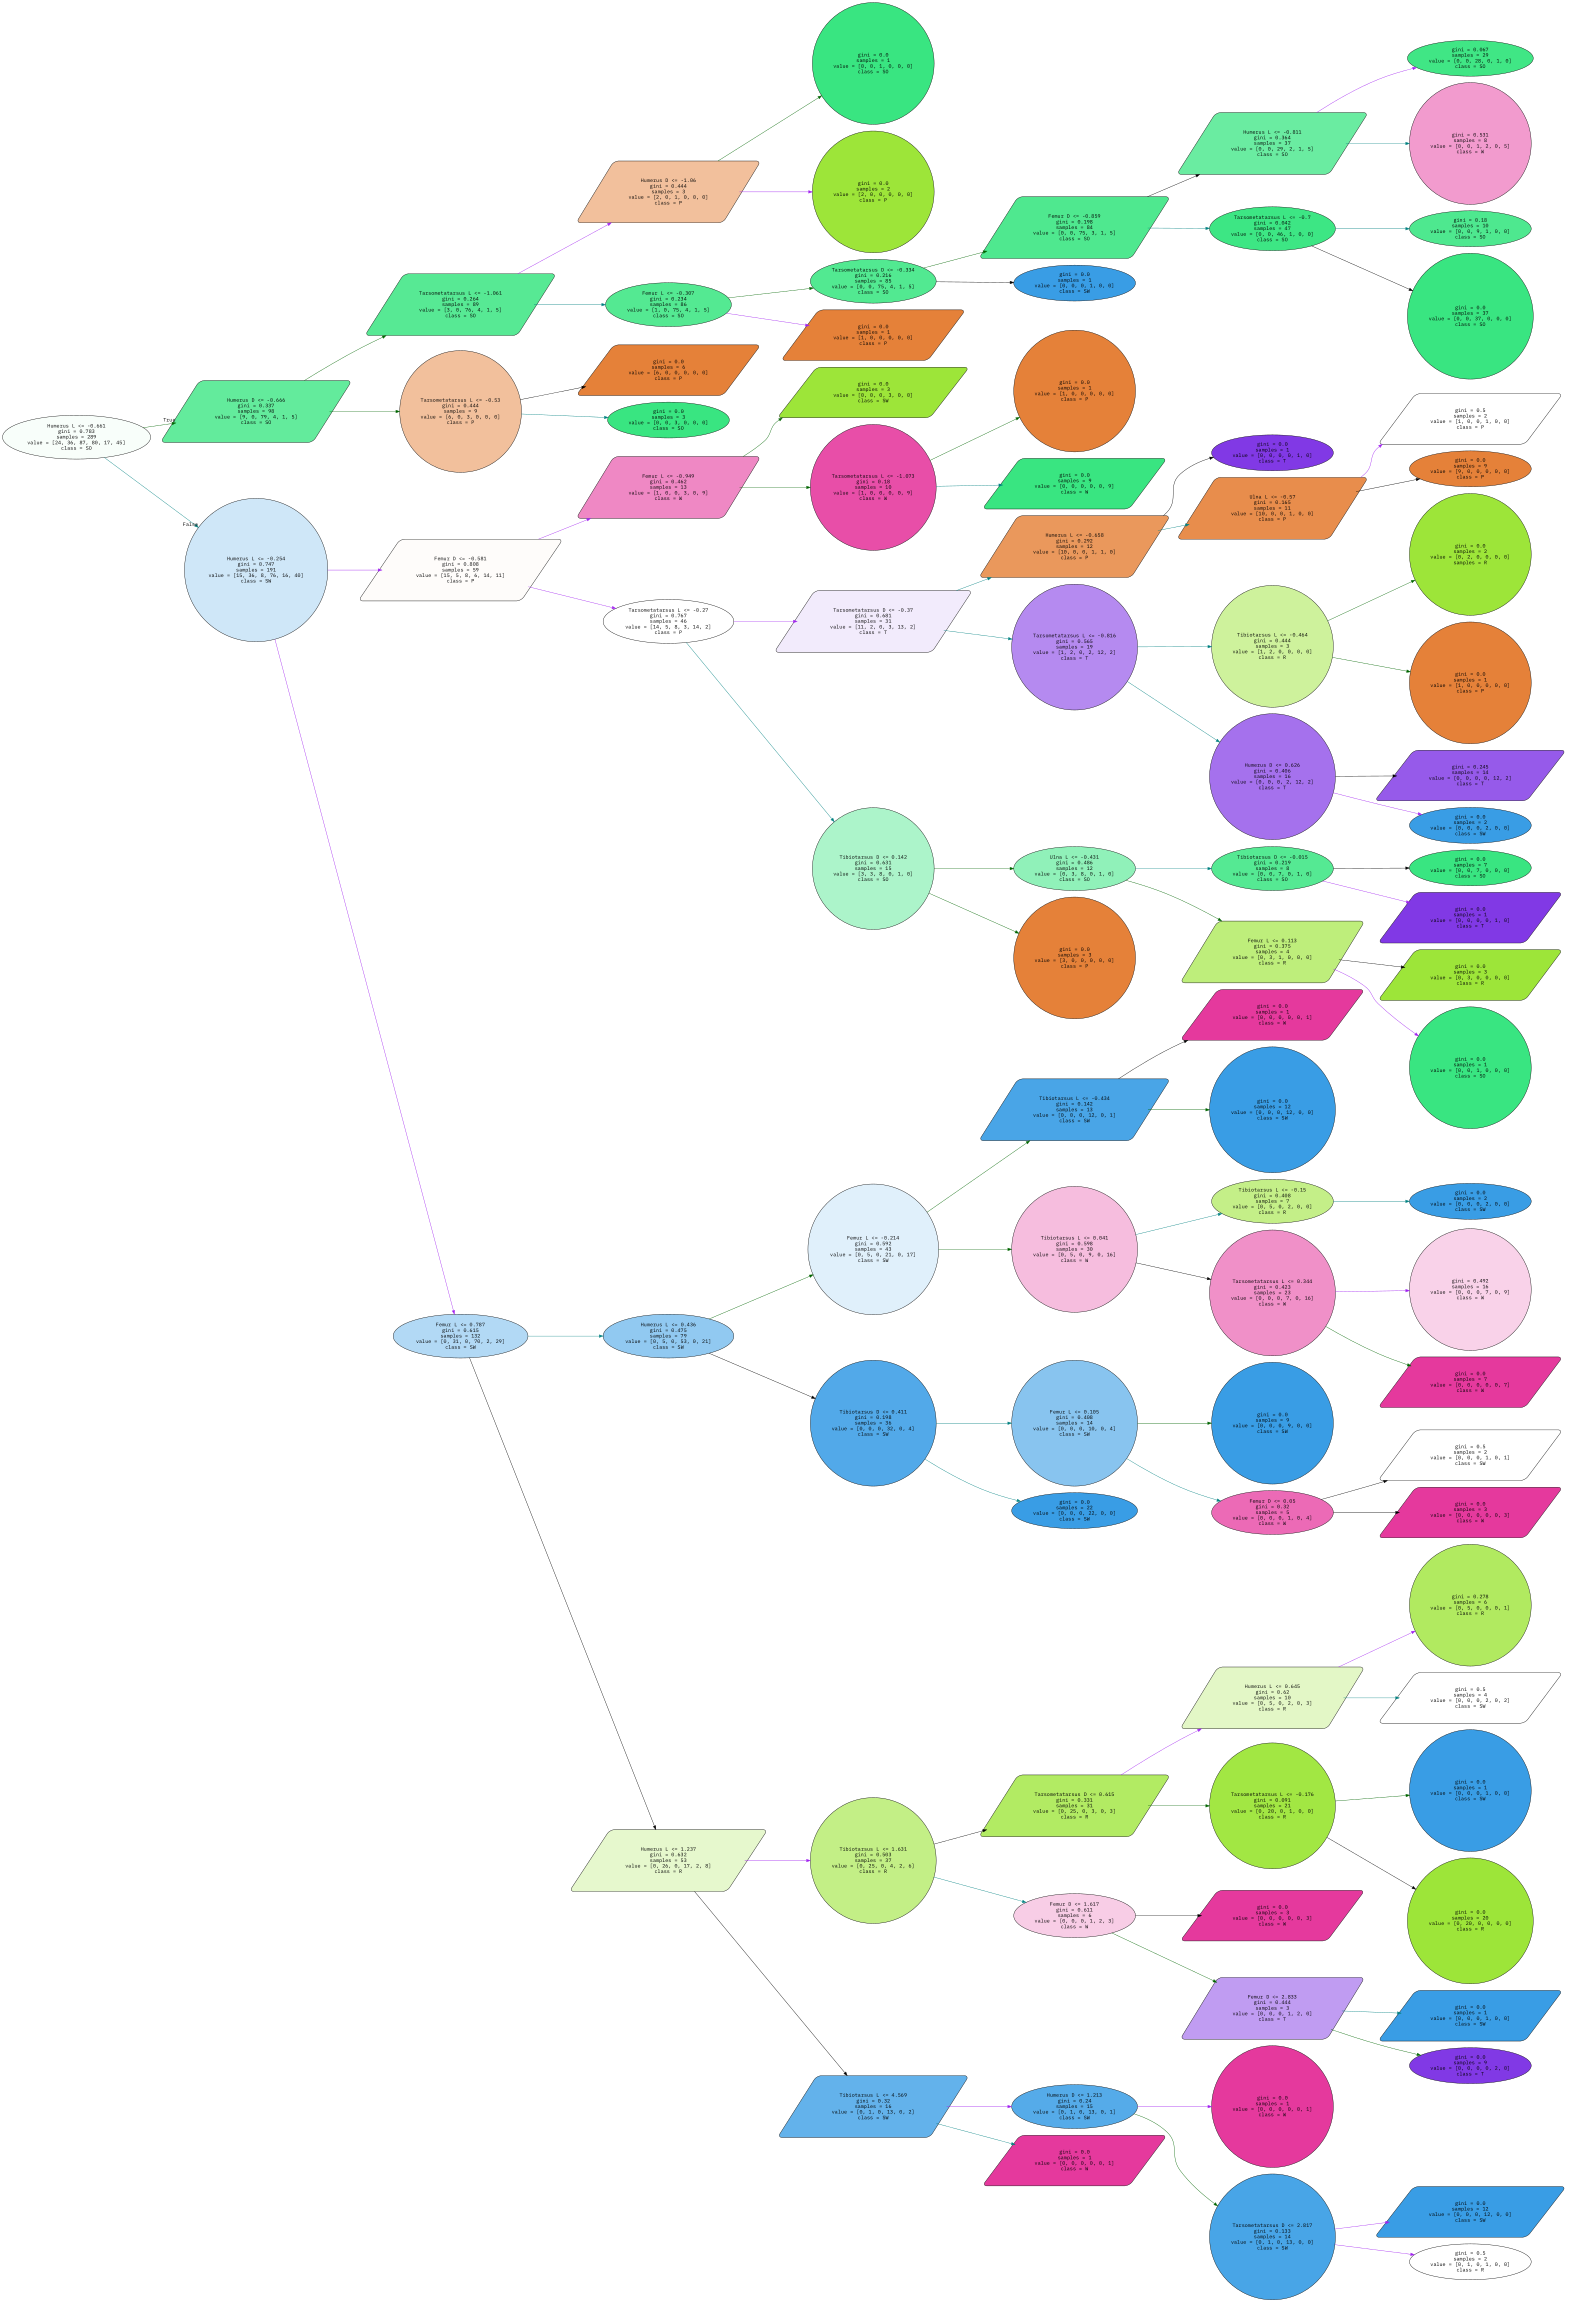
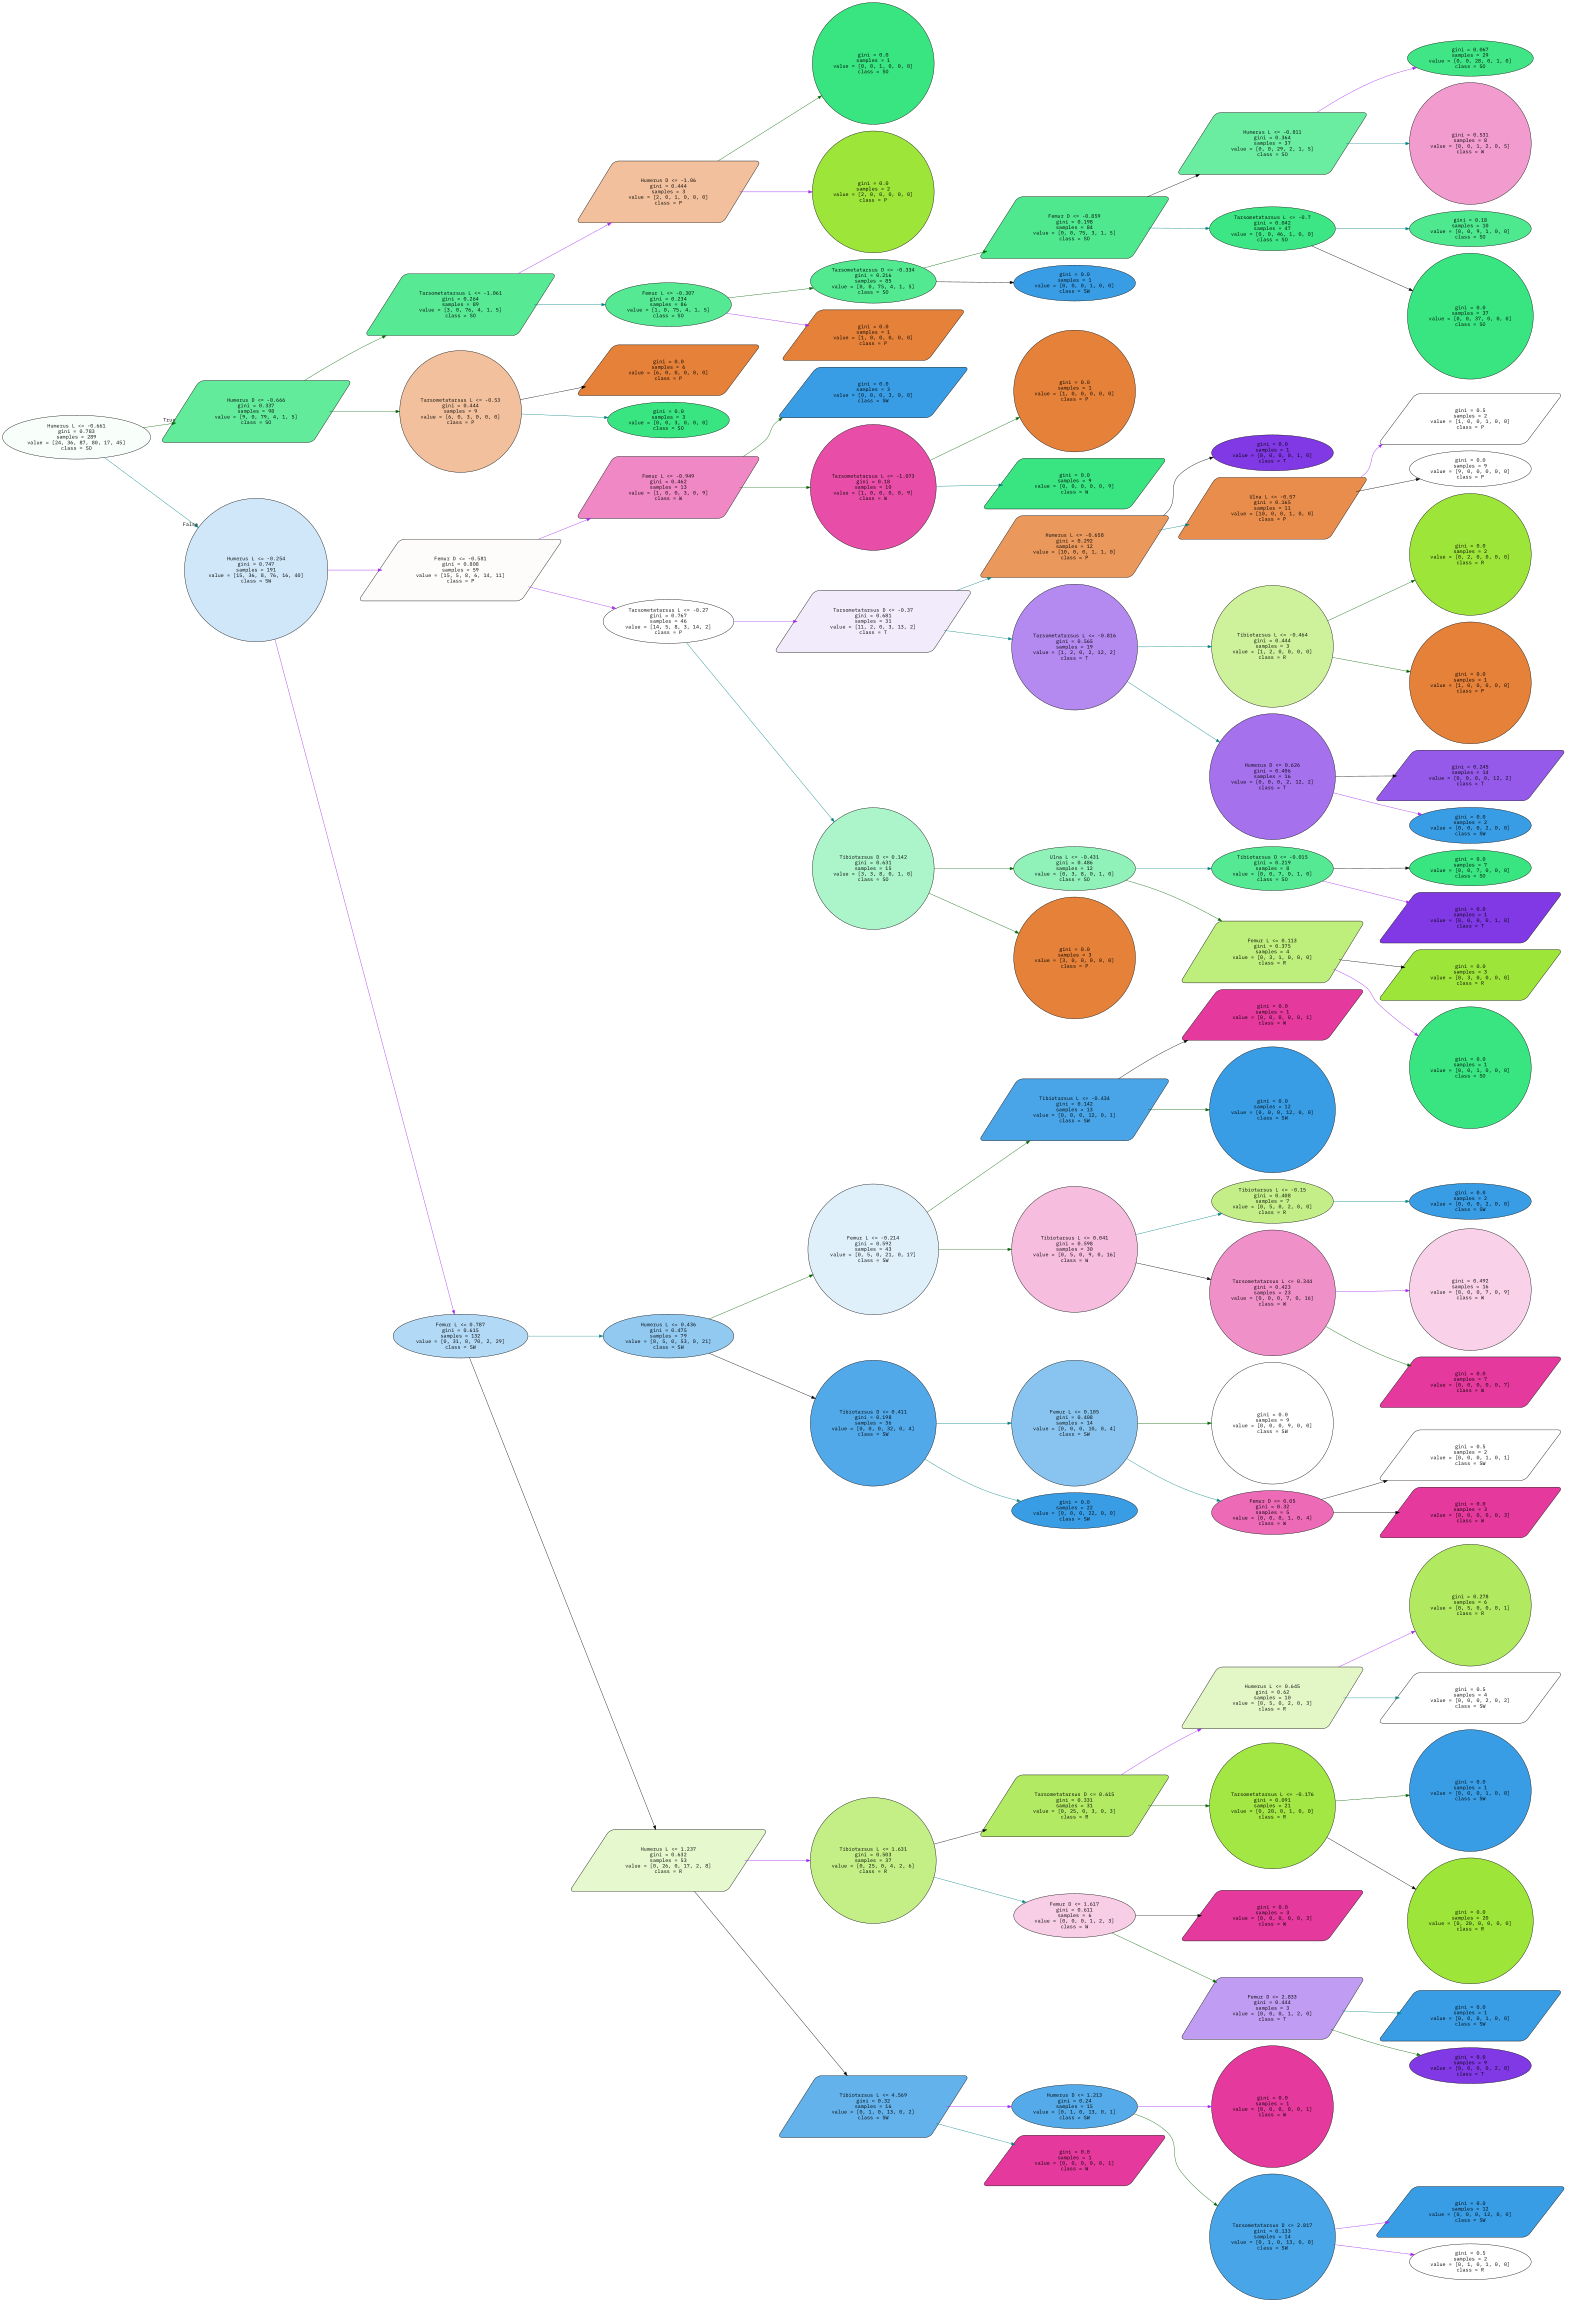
node "gini = 0.0 samples = 3 value = [0, 0, 0, 3, 0, 0] class = SW": fillcolor #9de539ff -> #399de5ff
node "gini = 0.0 samples = 9 value = [9, 0, 0, 0, 0, 0] class = P": fillcolor #e58139ff -> #399de500
node "gini = 0.0 samples = 2 value = [0, 2, 0, 0, 0, 0] samples = R": label "gini = 0.0 samples = 2 value = [0, 2, 0, 0, 0, 0] samples = R" -> "gini = 0.0 samples = 2 value = [0, 2, 0, 0, 0, 0] class = R"
node "gini = 0.0 samples = 9 value = [0, 0, 0, 9, 0, 0] class = SW": fillcolor #399de5ff -> #e5813900
